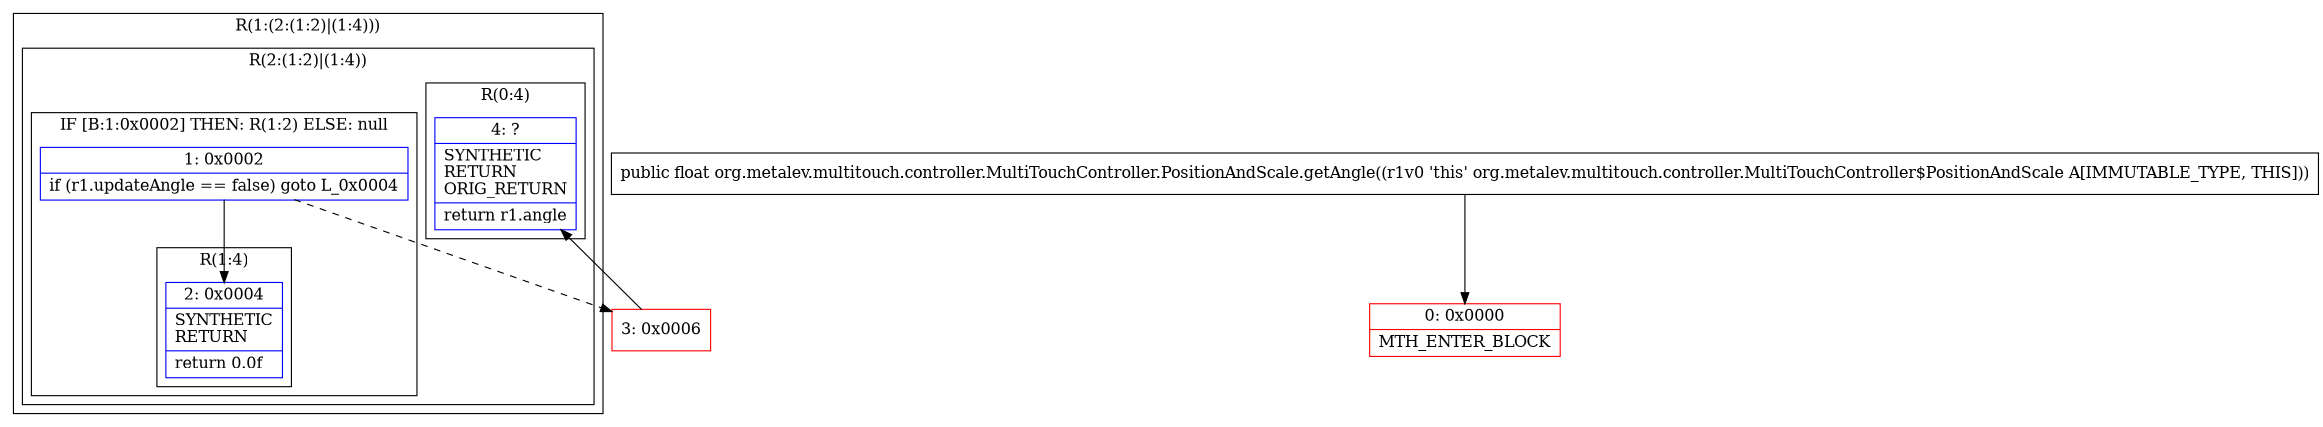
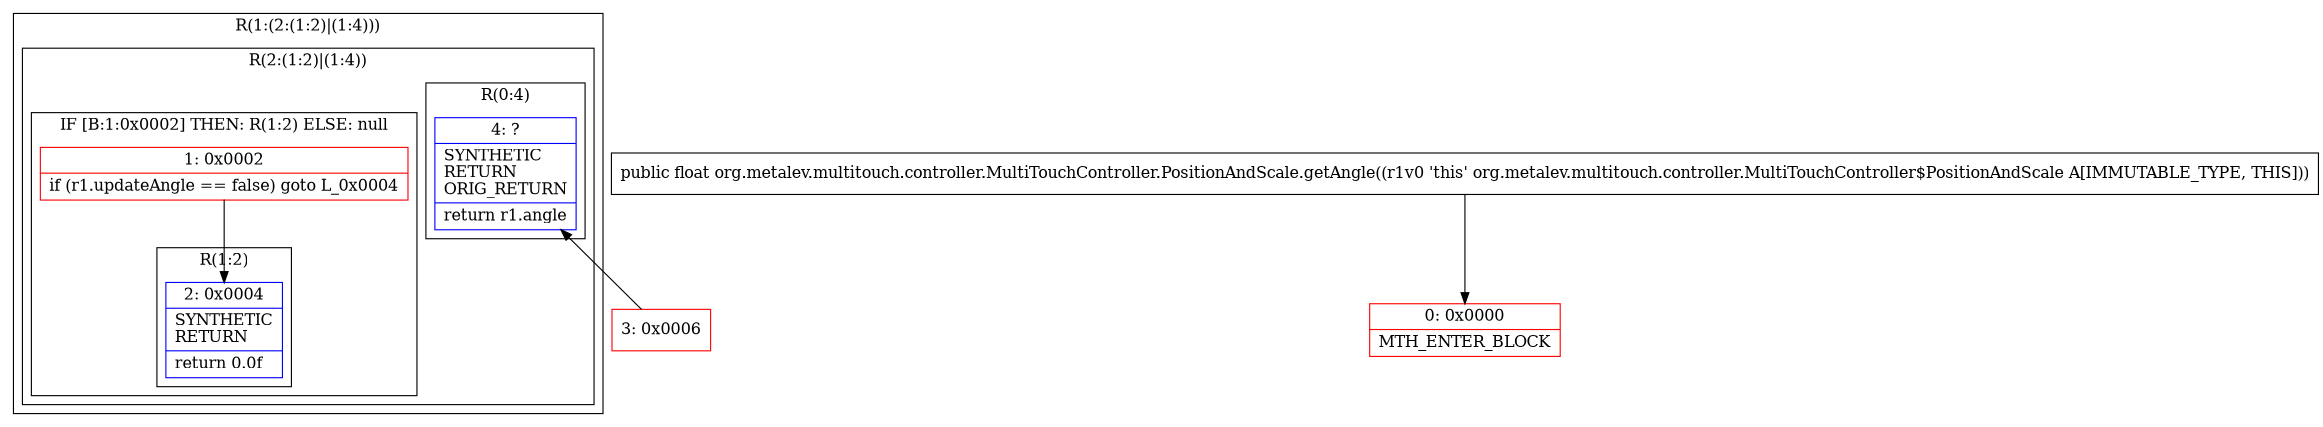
node "1: 0x0002": color blue -> red
edge "1: 0x0002" -> "3: 0x0006": removed
cluster "R(1:4)": label "R(1:4)" -> "R(1:2)"
